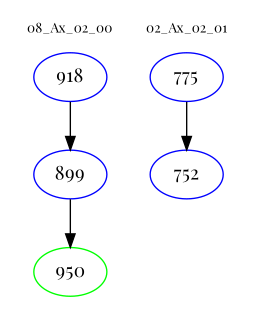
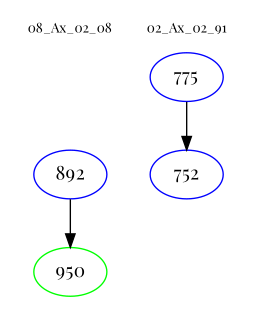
cluster "08_Ax_02_00": label "08_Ax_02_00" -> "08_Ax_02_08"
cluster "02_Ax_02_01": label "02_Ax_02_01" -> "02_Ax_02_91"
node "918": removed
node "899": label "899" -> "892"
